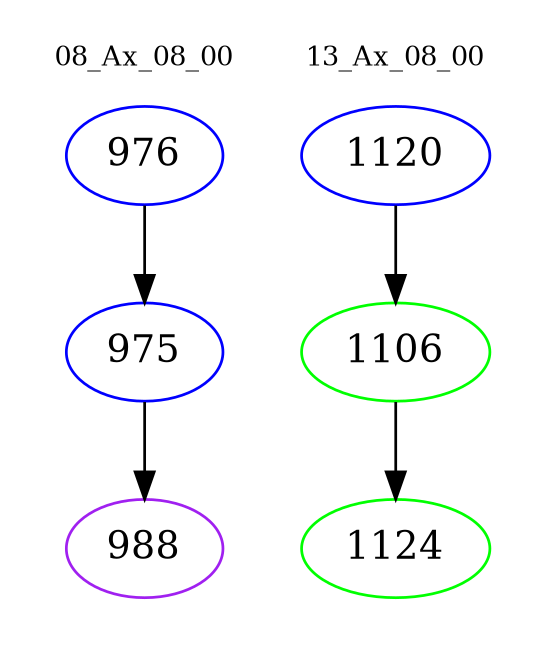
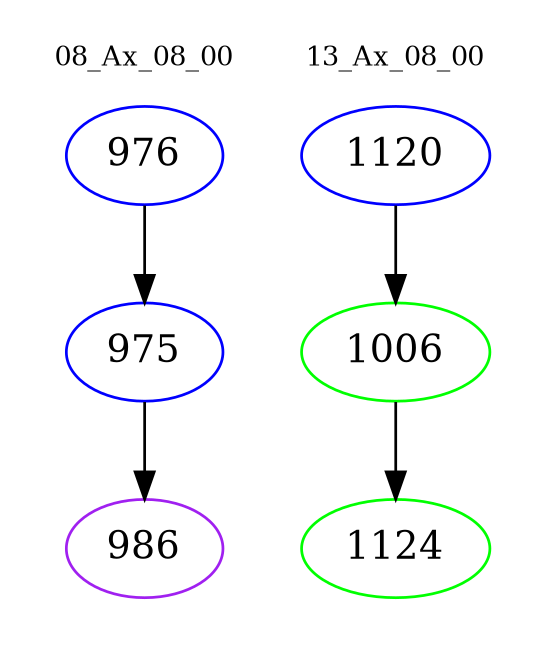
node "1106": label "1106" -> "1006"
node "988": label "988" -> "986"
